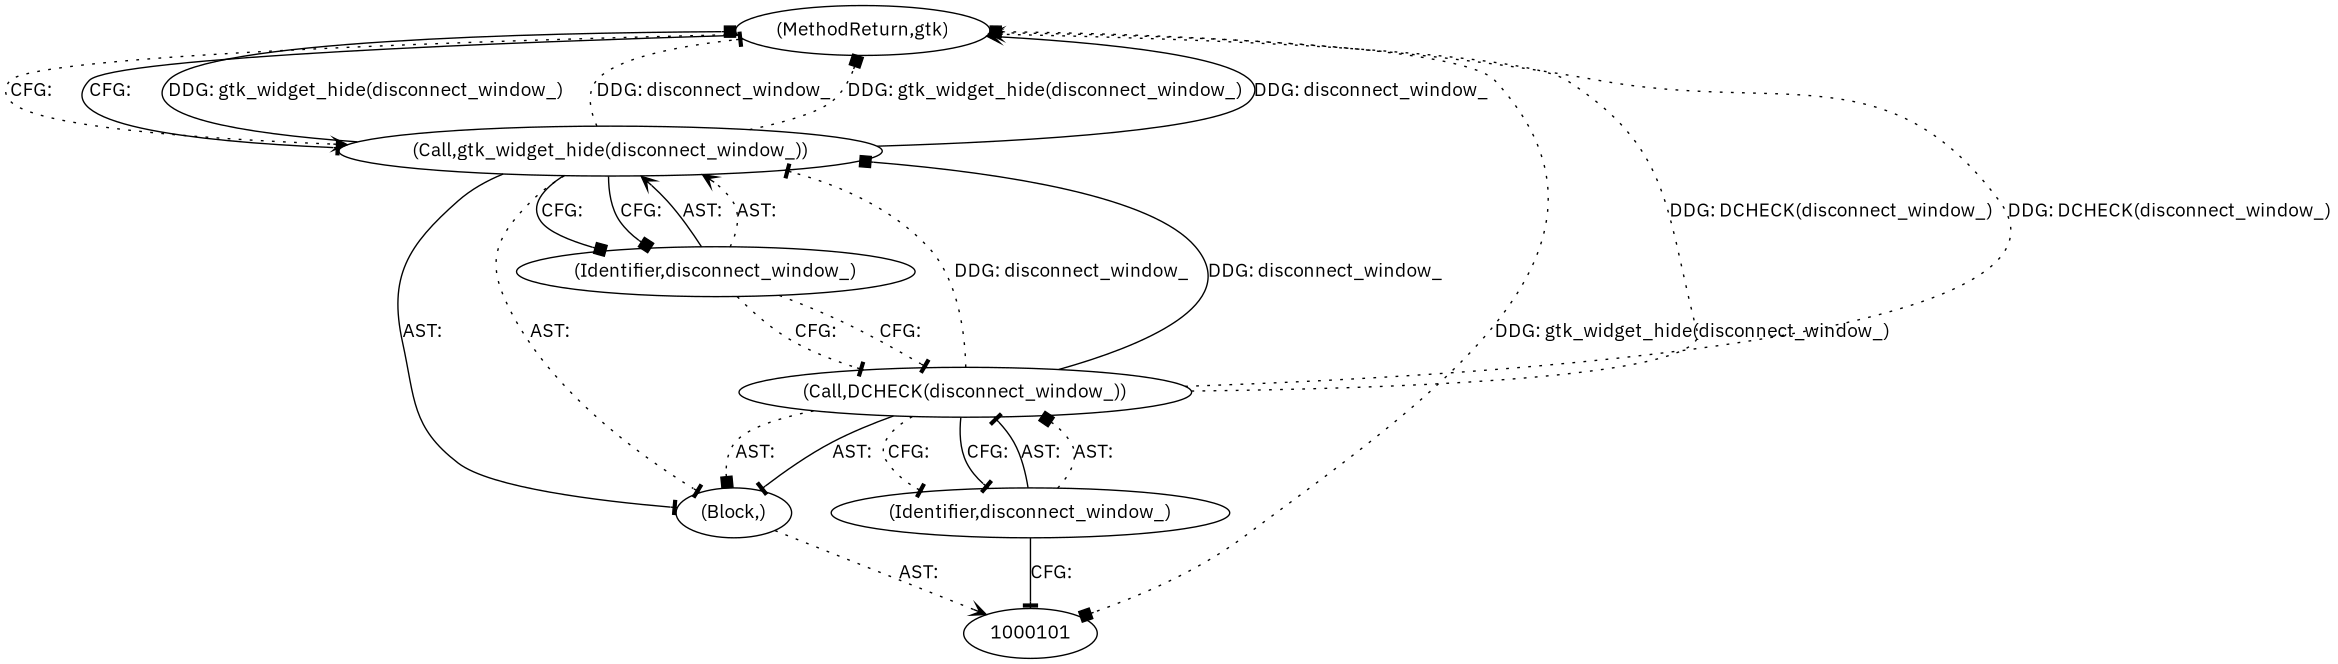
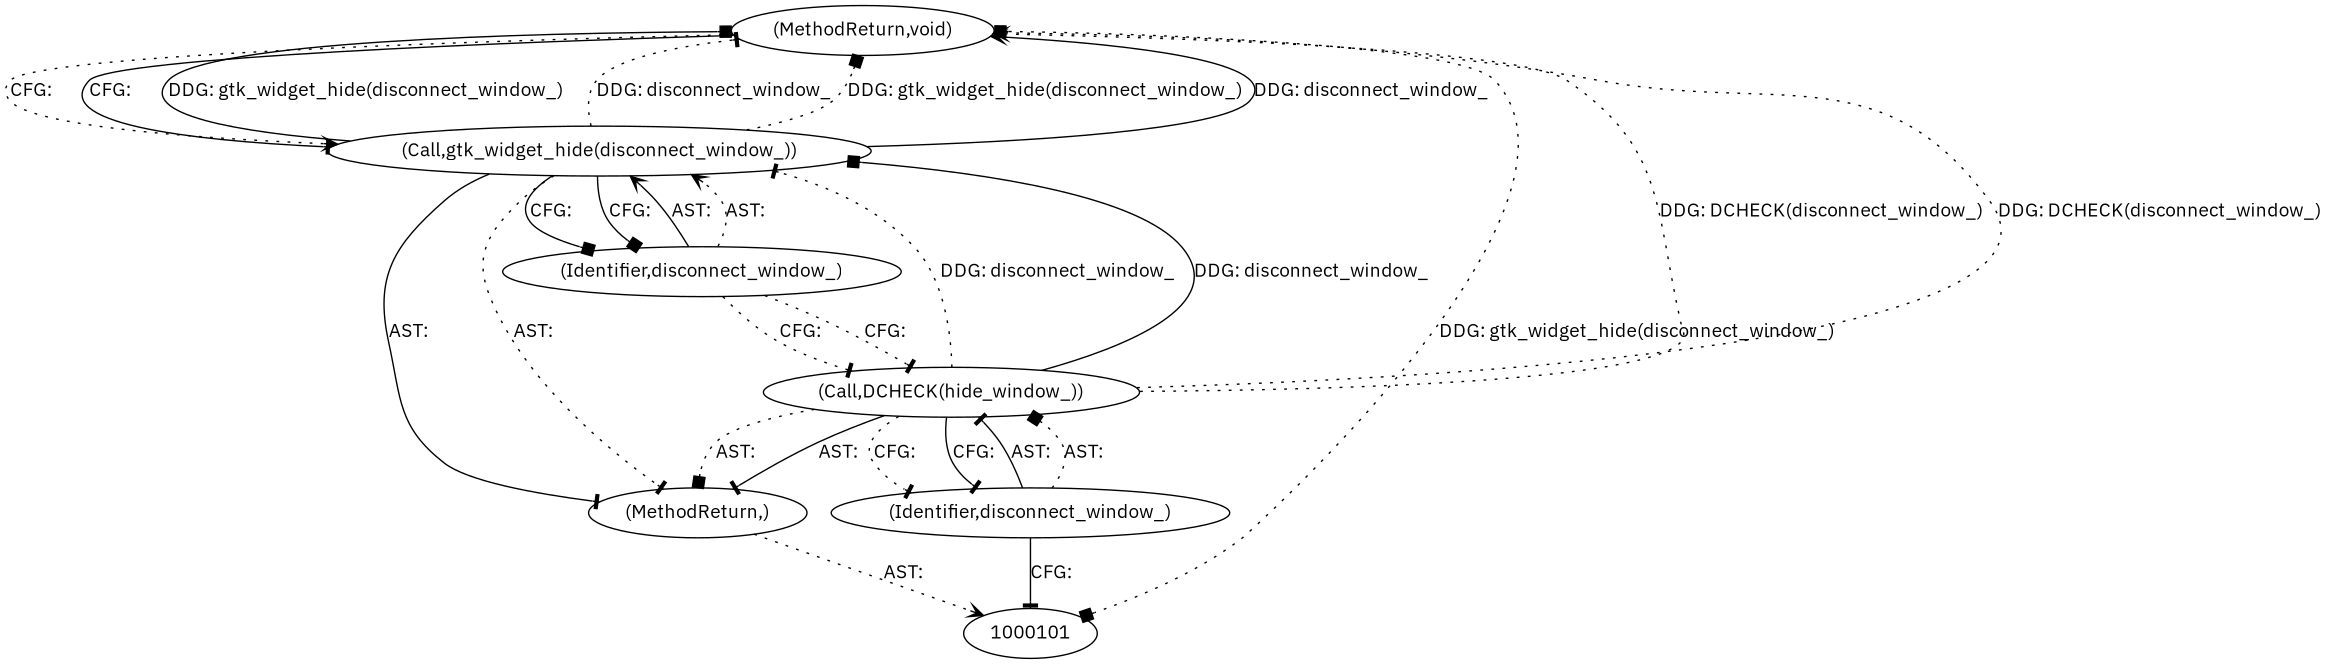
node "(MethodReturn,gtk)": label "(MethodReturn,gtk)" -> "(MethodReturn,void)"
node "(Call,DCHECK(disconnect_window_))": label "(Call,DCHECK(disconnect_window_))" -> "(Call,DCHECK(hide_window_))"
node "(Block,)": label "(Block,)" -> "(MethodReturn,)"
